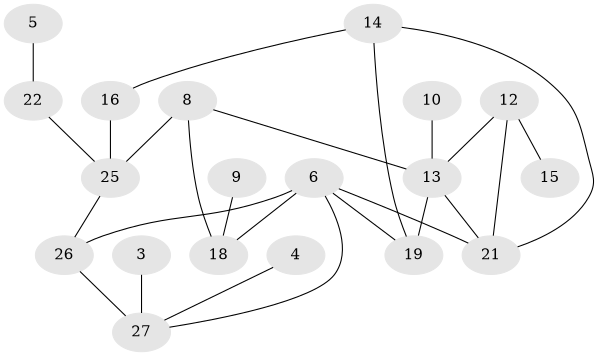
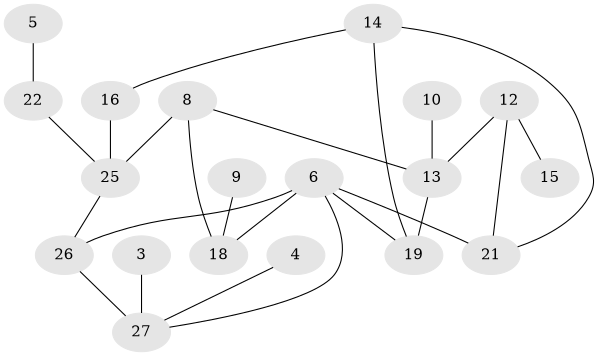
edge "13" -- "21": removed
